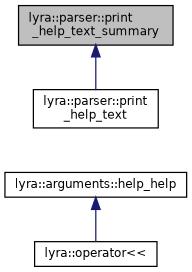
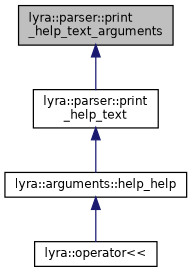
node "lyra::parser::print _help_text_summary": label "lyra::parser::print _help_text_summary" -> "lyra::parser::print _help_text_arguments"
edge "lyra::arguments::help_help" -> "lyra::parser::print _help_text": added
